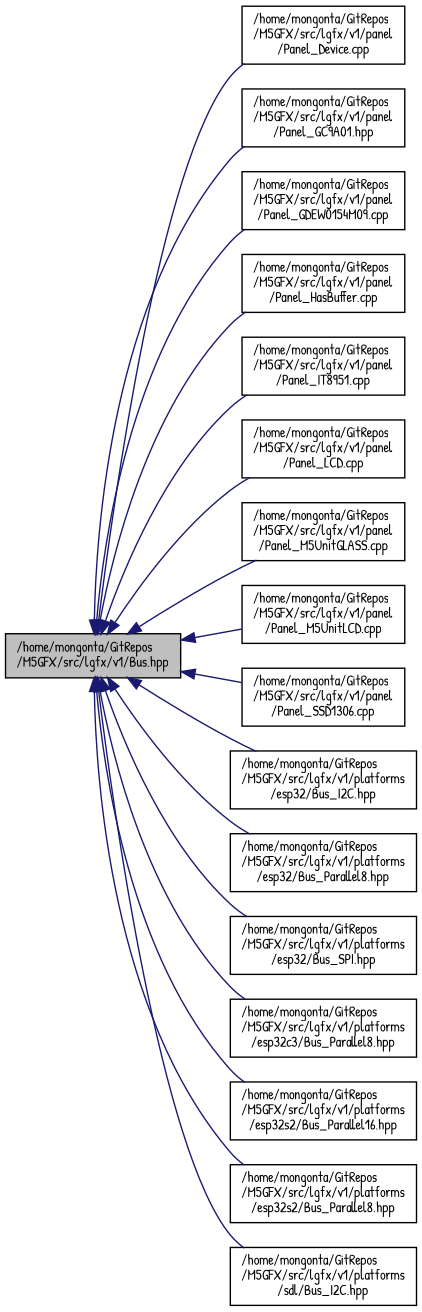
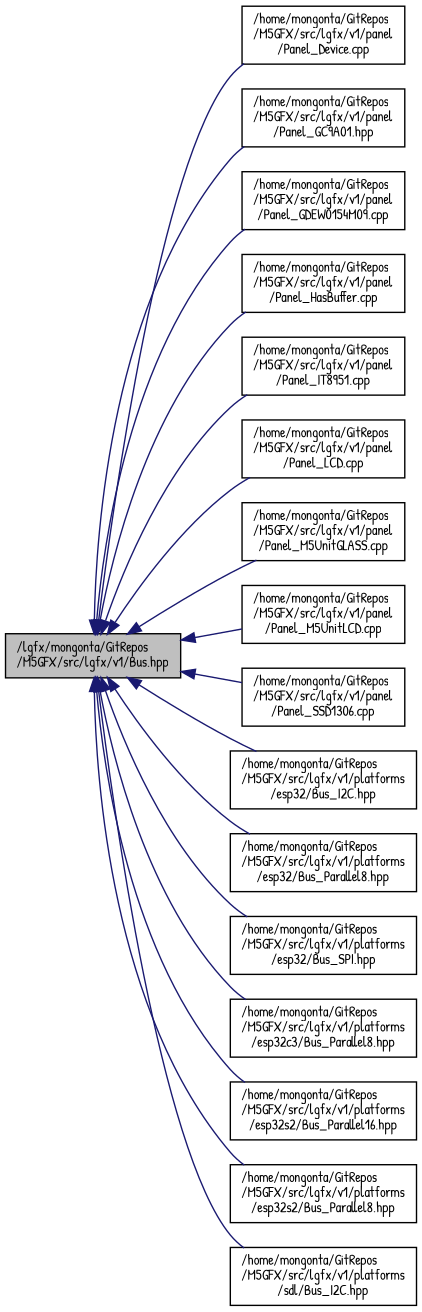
node "/home/mongonta/GitRepos /M5GFX/src/lgfx/v1/Bus.hpp": label "/home/mongonta/GitRepos /M5GFX/src/lgfx/v1/Bus.hpp" -> "/lgfx/mongonta/GitRepos /M5GFX/src/lgfx/v1/Bus.hpp"
